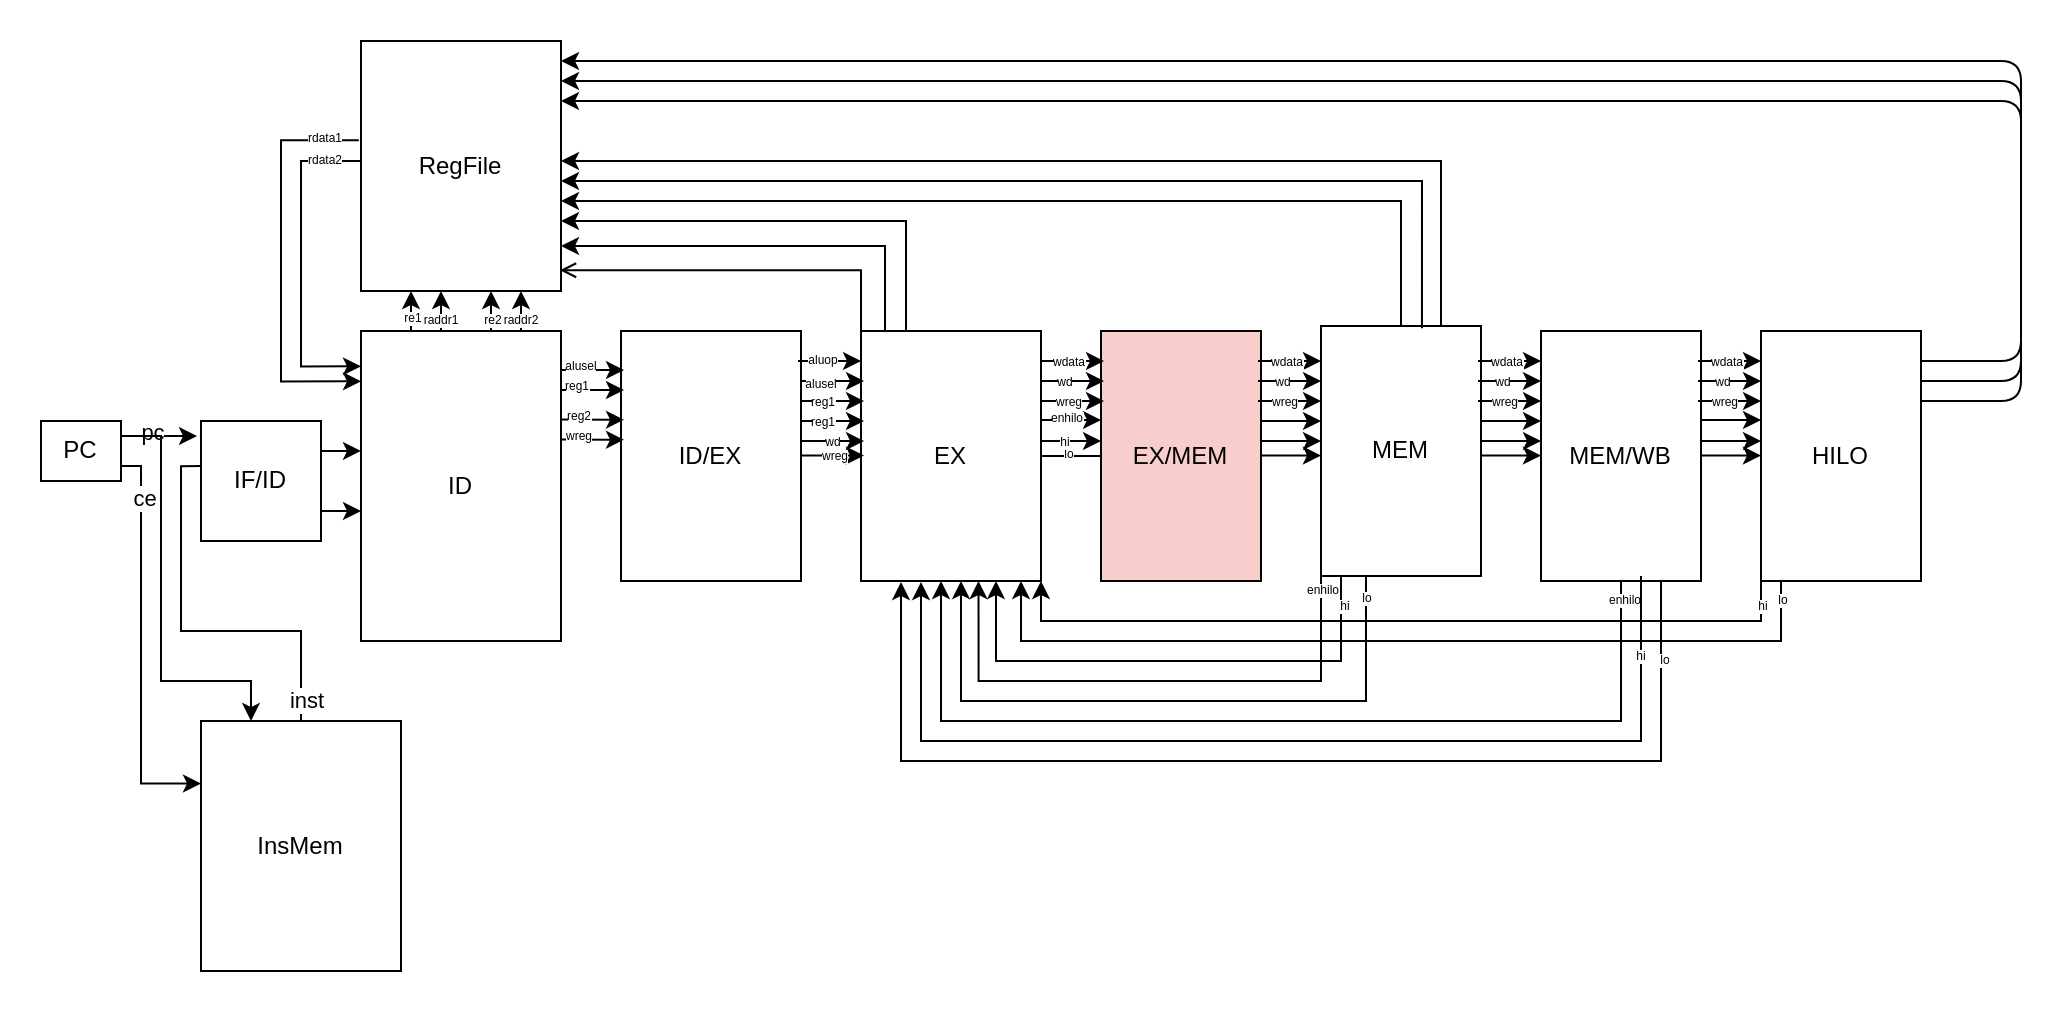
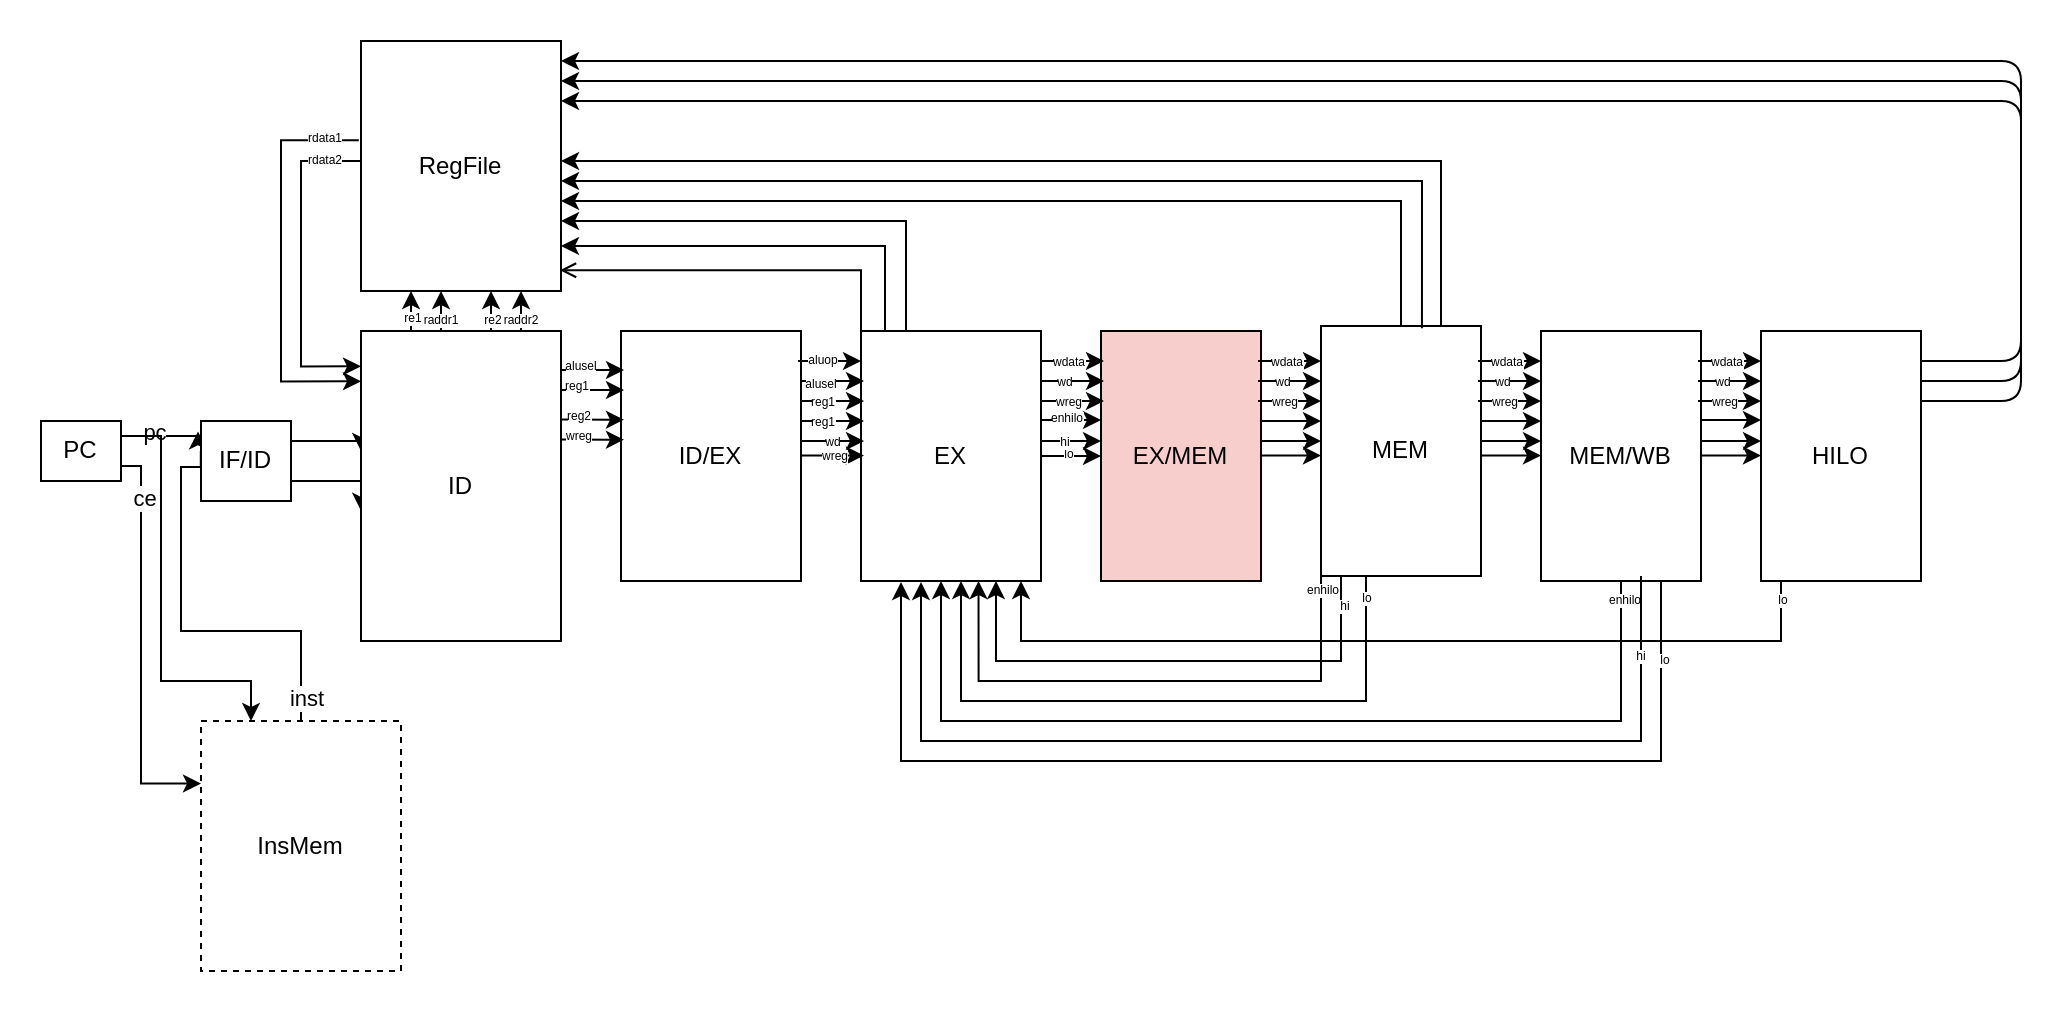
edge "EX" -- "EX/MEM": arrowhead none -> classic
node "IF/ID": size 120x120 -> 90x80
edge "HILO" -> "EX": removed, label "hi"
node "InsMem": style solid -> dashed
